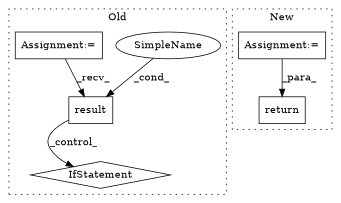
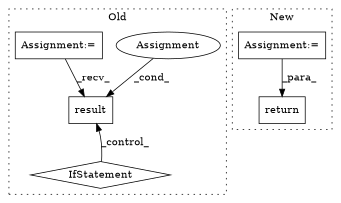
node "SimpleName": label "SimpleName" -> "Assignment"
edge "result" -> "IfStatement": reversed
